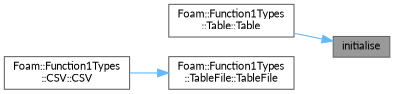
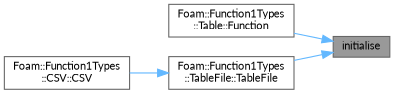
node "Foam::Function1Types ::Table::Table": label "Foam::Function1Types ::Table::Table" -> "Foam::Function1Types ::Table::Function"
edge "Foam::Function1Types ::TableFile::TableFile" -> "initialise": added
